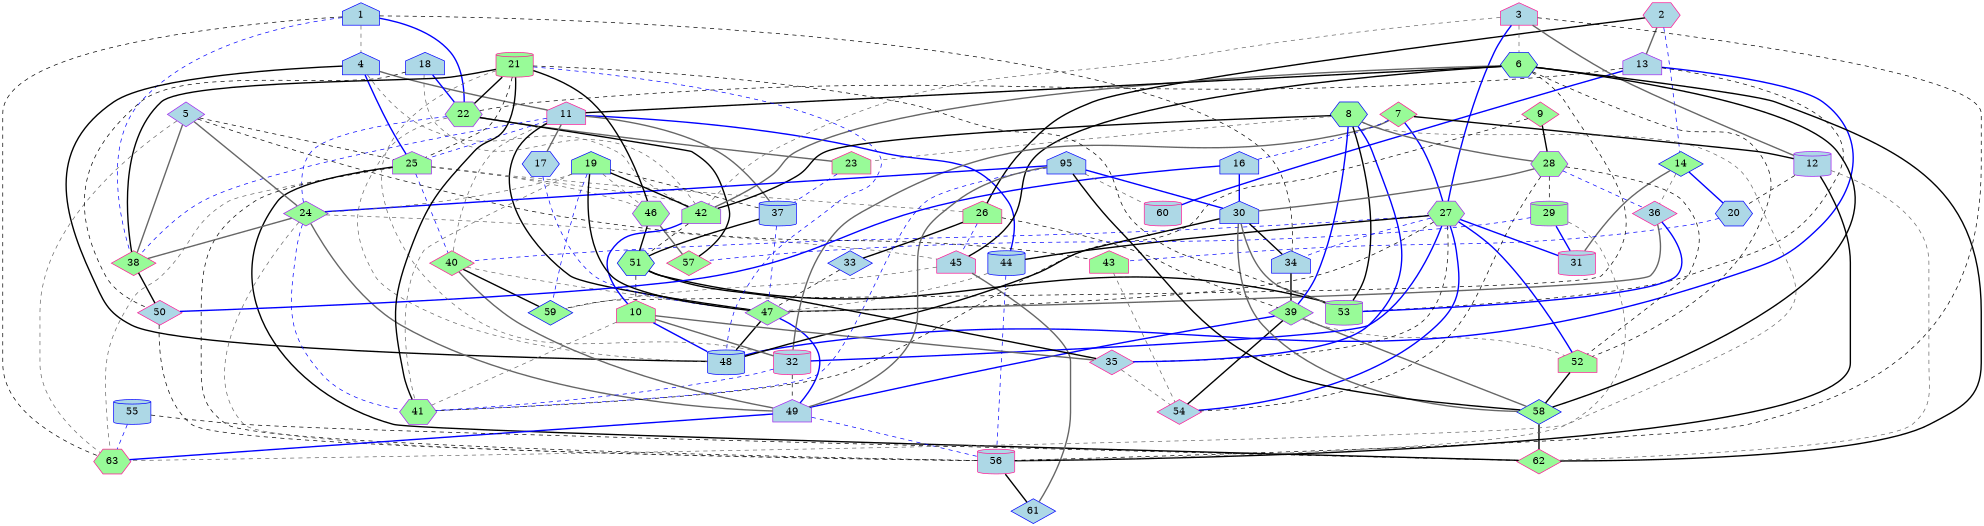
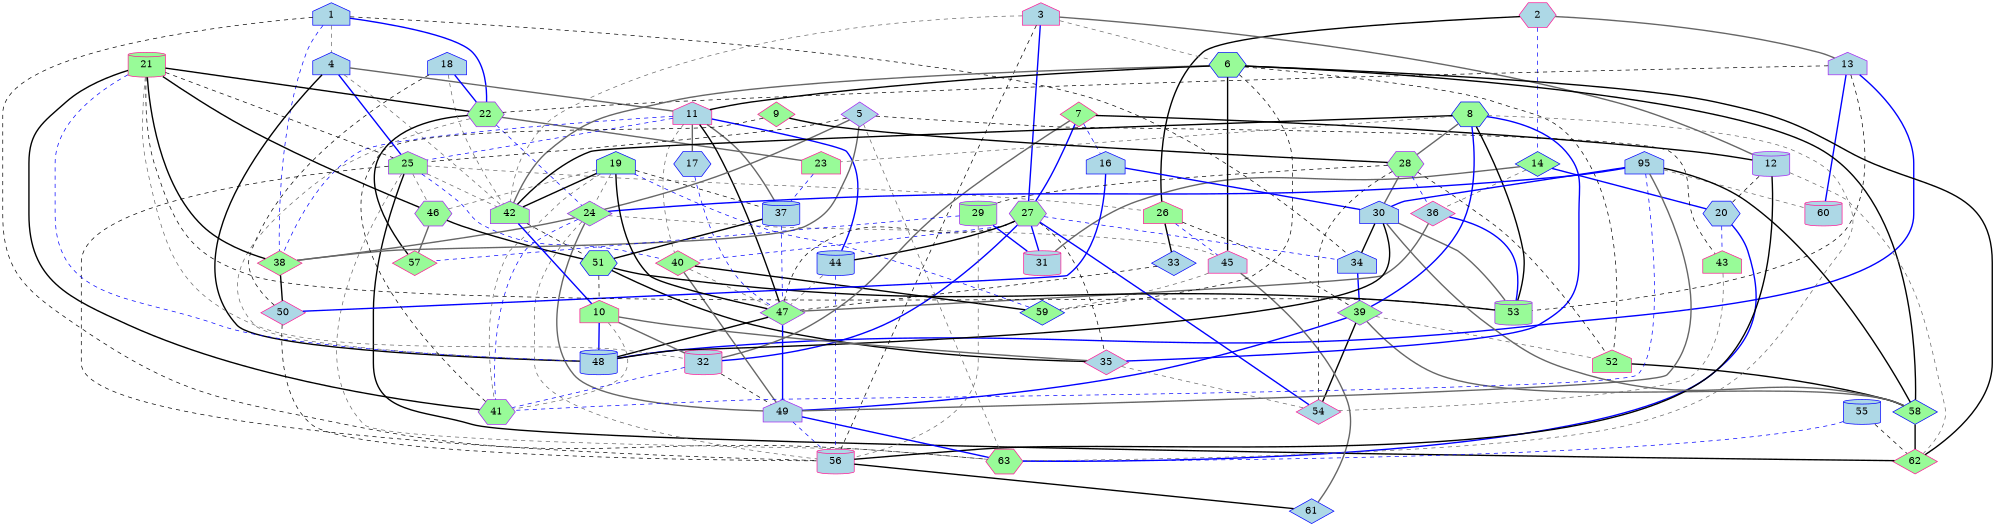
edge "27" -- "52": removed
edge "34" -- "39": color black -> blue
edge "20" -- "63": added
